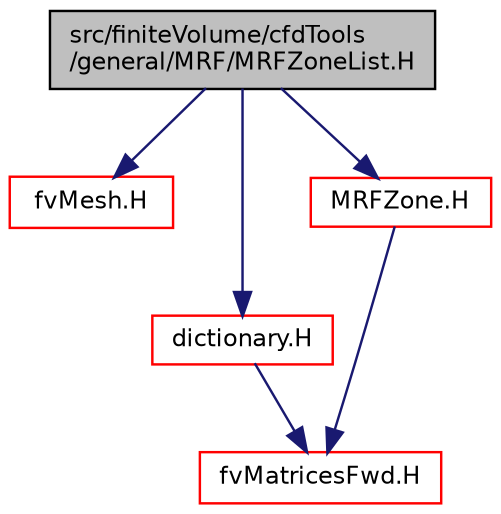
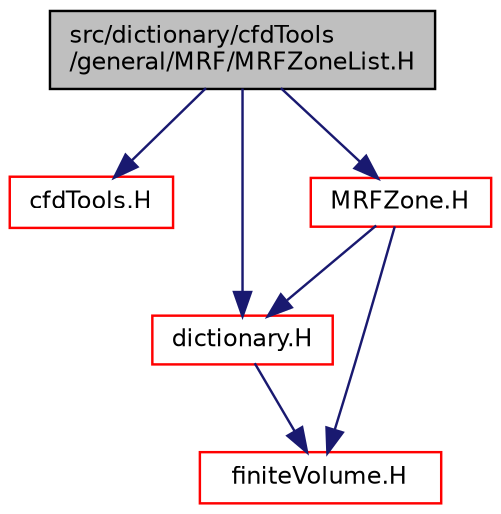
node "src/finiteVolume/cfdTools /general/MRF/MRFZoneList.H": label "src/finiteVolume/cfdTools /general/MRF/MRFZoneList.H" -> "src/dictionary/cfdTools /general/MRF/MRFZoneList.H"
node "fvMesh.H": label "fvMesh.H" -> "cfdTools.H"
edge "MRFZone.H" -> "dictionary.H": added
node "fvMatricesFwd.H": label "fvMatricesFwd.H" -> "finiteVolume.H"
